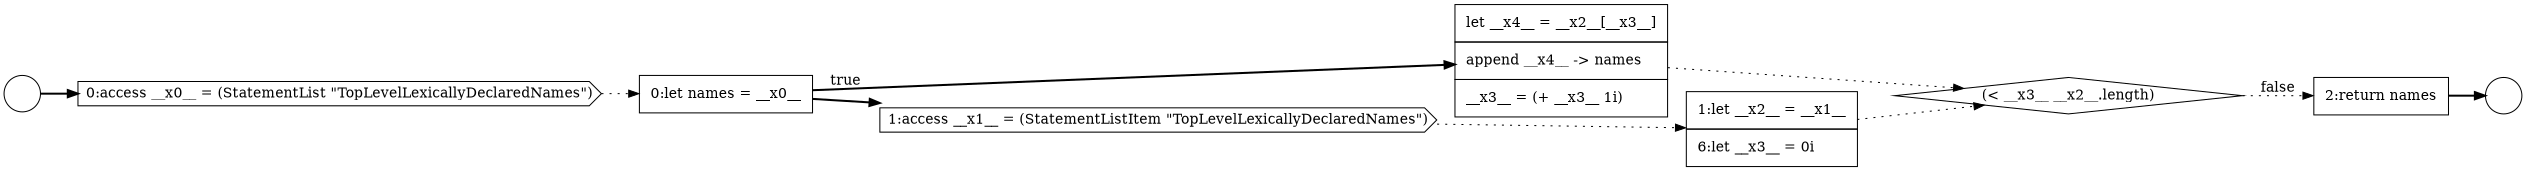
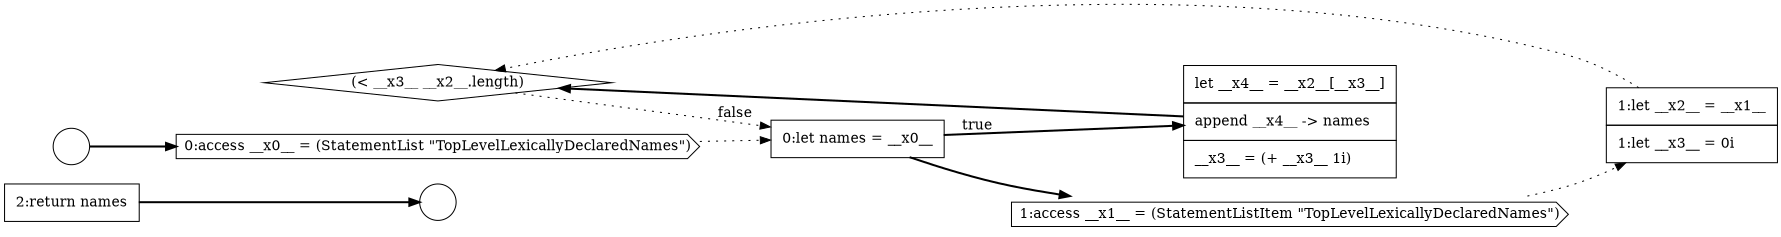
edge "let __x4__ = __x2__[__x3__]" -> "(< __x3__ __x2__.length)": style dotted -> bold
edge "(< __x3__ __x2__.length)" -> "2:return names": now "(< __x3__ __x2__.length)" -> "0:let names = __x0__"
node "1:let __x2__ = __x1__": text "6:let __x3__ = 0i" -> "1:let __x3__ = 0i"
